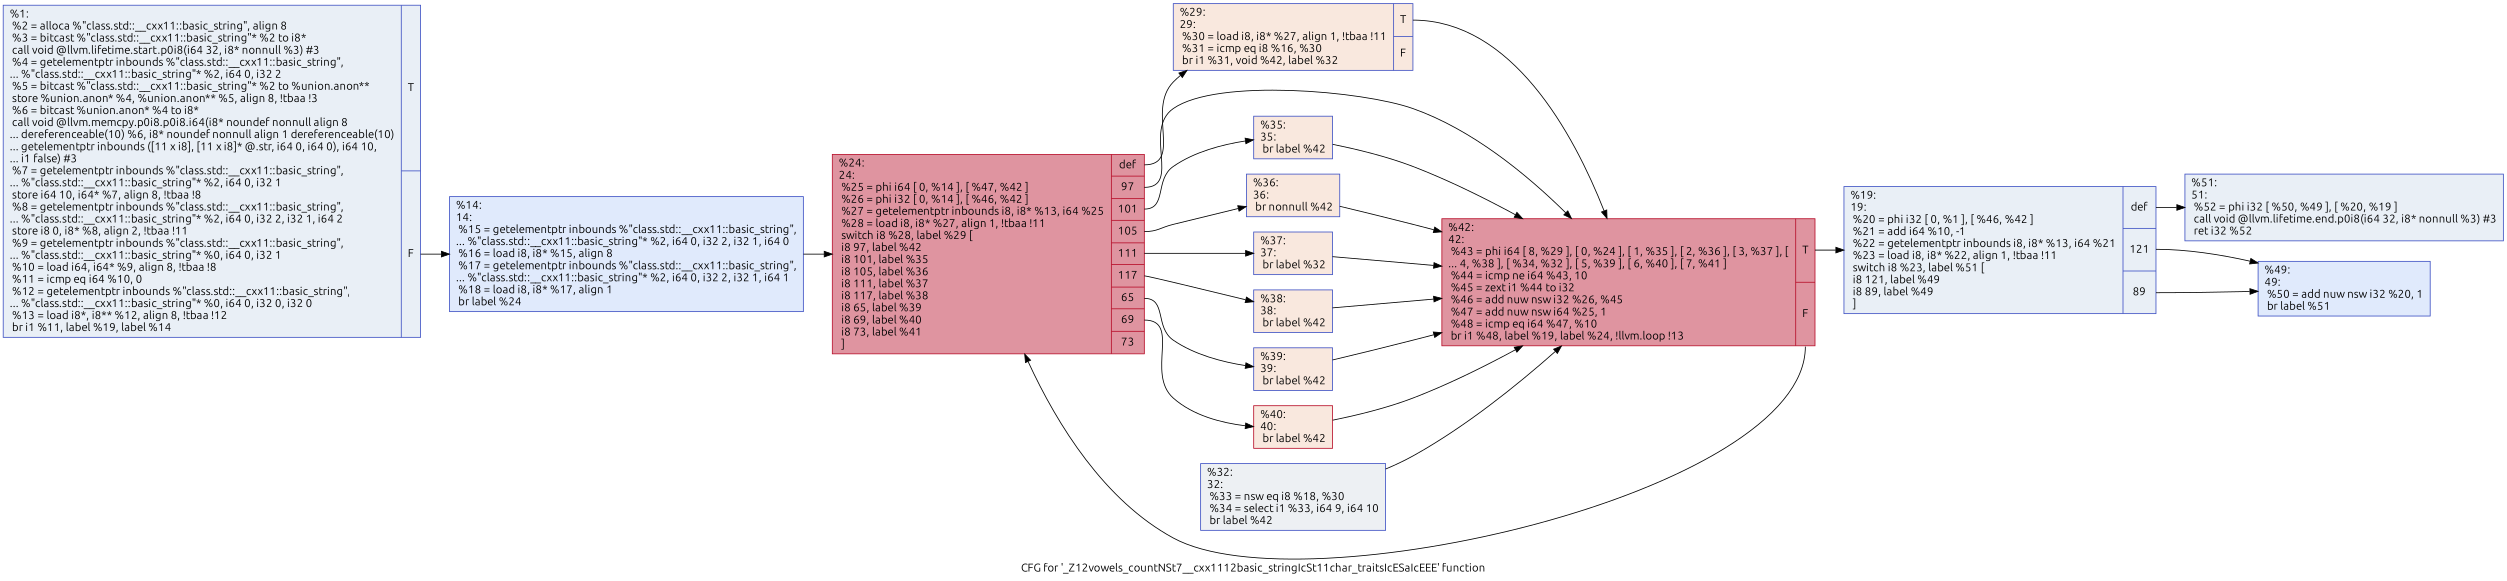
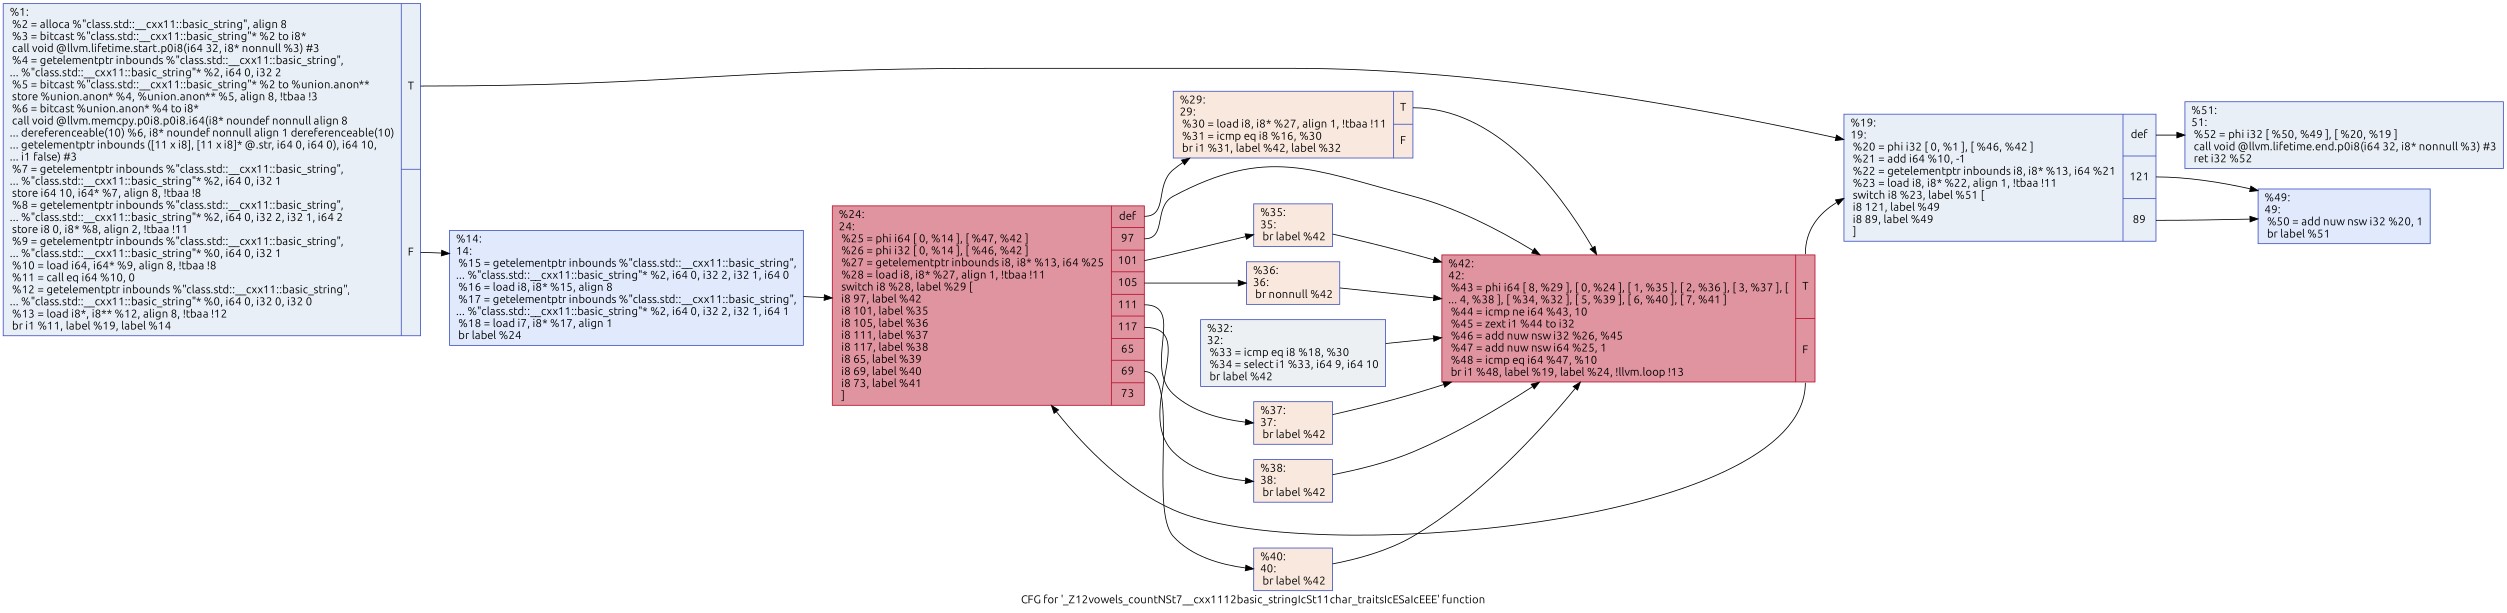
node "%29:": text "br i1 %31, void %42, label %32" -> "br i1 %31, label %42, label %32"
edge "%1:" -> "%19:": added
node "%37:": text "br label %32" -> "br label %42"
node "%1:": text "%11 = icmp eq i64 %10, 0" -> "%11 = call eq i64 %10, 0"
node "%14:": text "%18 = load i8, i8* %17, align 1" -> "%18 = load i7, i8* %17, align 1"
node "%39:": removed
node "%40:": color #b70d28ff -> #3d50c3ff
node "%32:": text "%33 = nsw eq i8 %18, %30" -> "%33 = icmp eq i8 %18, %30"
